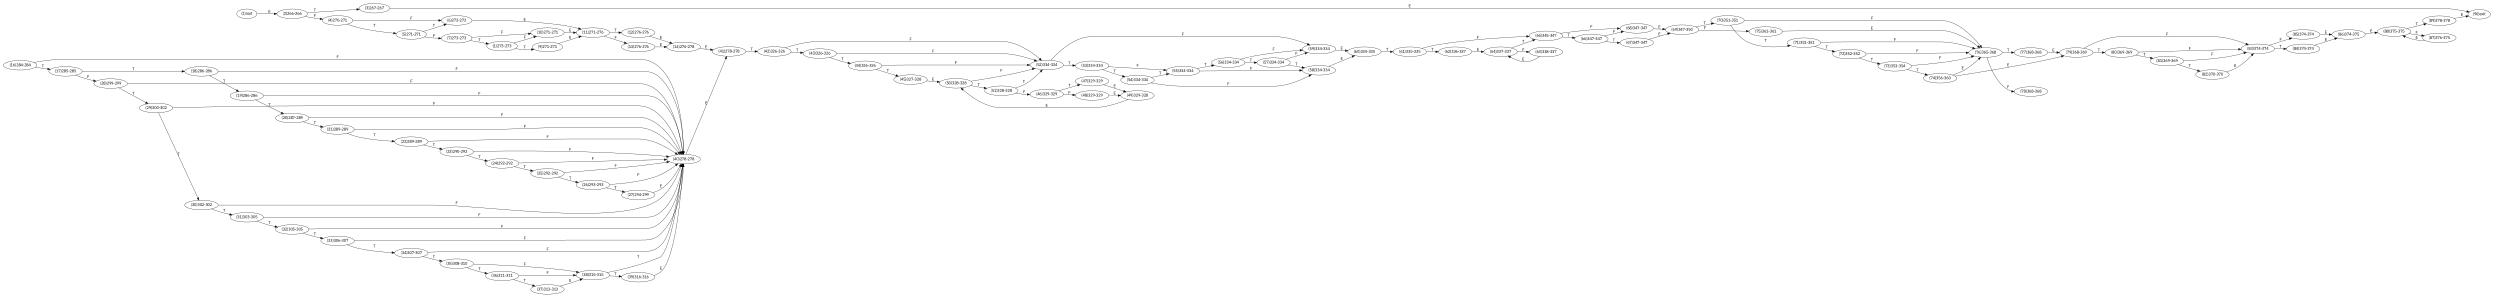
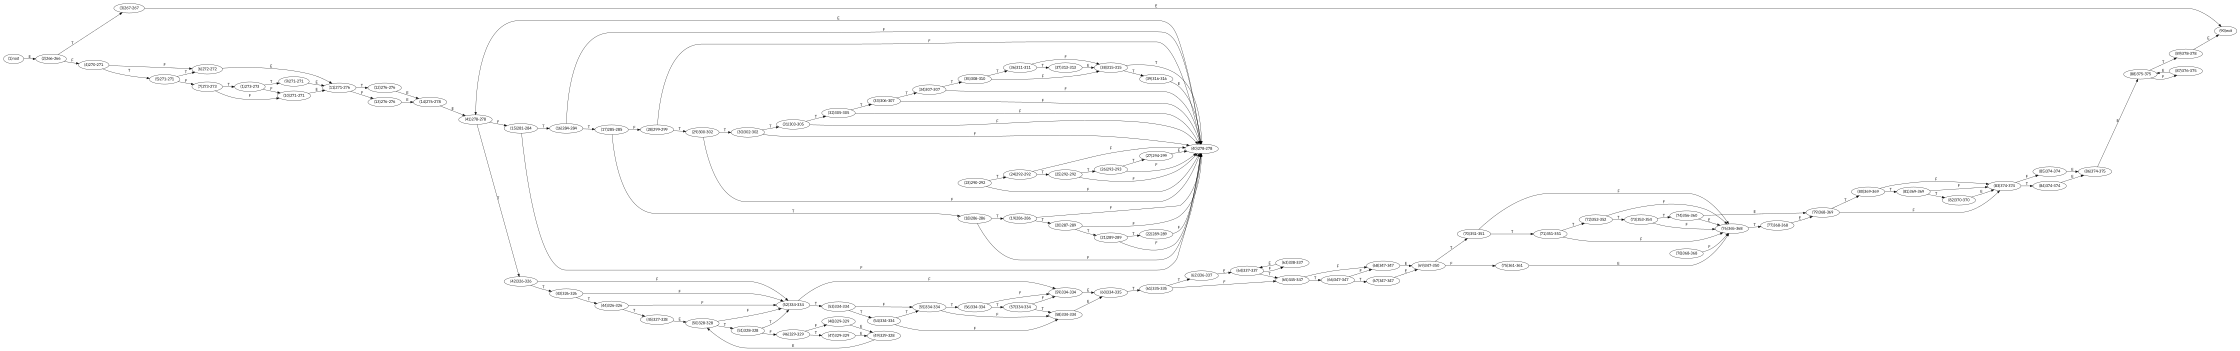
edge "(76)365-368" -> "(78)368-368": reversed
node "(15)281-284": added
edge "(22)289-289" -> "(23)290-292": removed, label "T"
